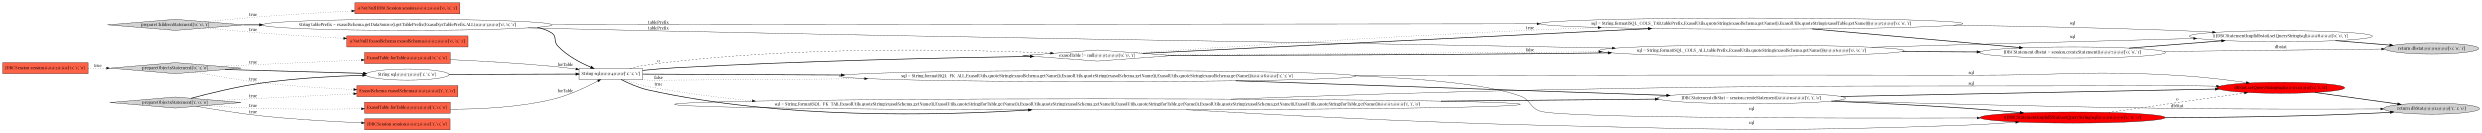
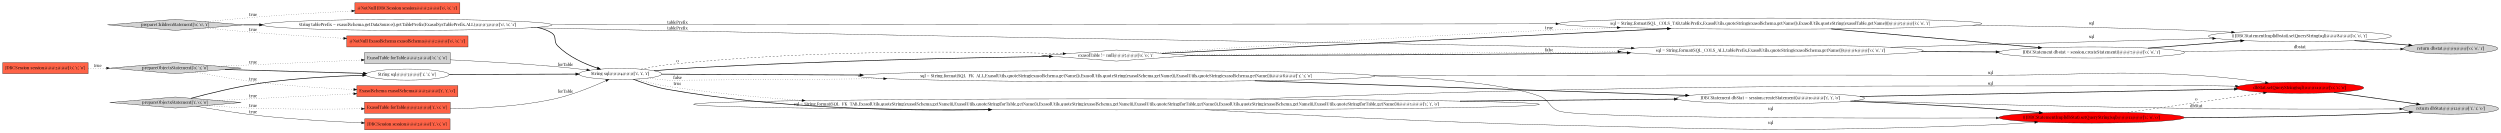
node "ExasolTable forTable@@@2@@@['0', '1', '0']": fillcolor tomato -> lightgray
node "String sql@@@4@@@['1', '1', '1']": shape box -> ellipse
